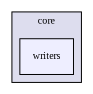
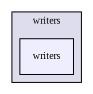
cluster "core": label "core" -> "writers"
